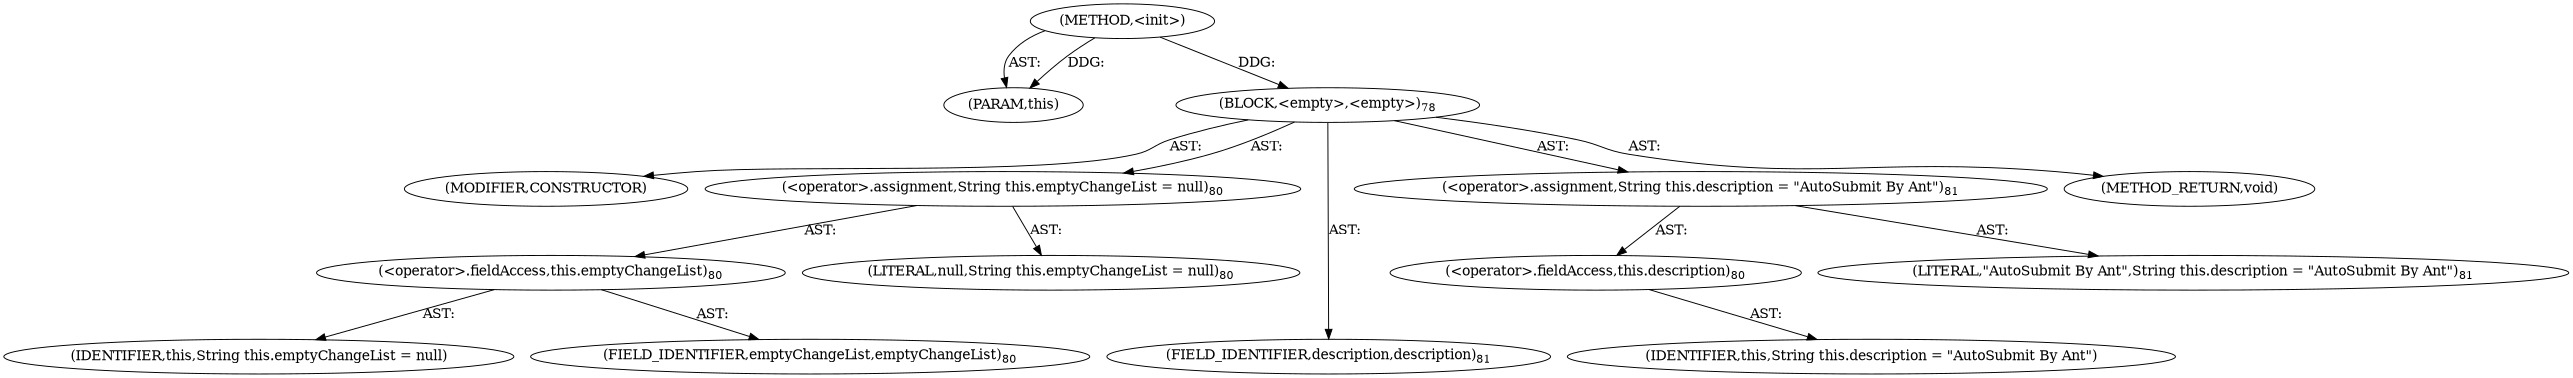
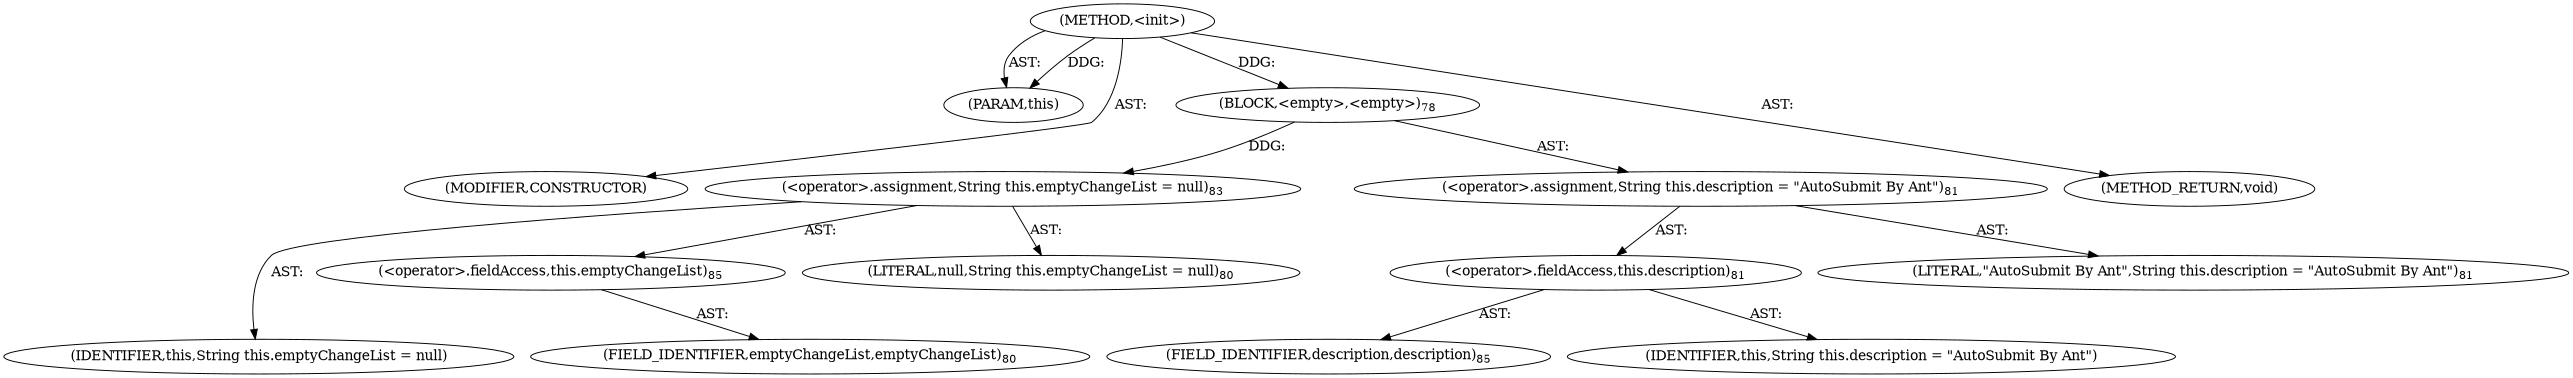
edge "(BLOCK,<empty>,<empty>)" -> "(<operator>.assignment,String this.emptyChangeList = null)": label "AST: " -> "DDG: "
edge "(BLOCK,<empty>,<empty>)" -> "(MODIFIER,CONSTRUCTOR)": now "(METHOD,<init>)" -> "(MODIFIER,CONSTRUCTOR)"
edge "(BLOCK,<empty>,<empty>)" -> "(METHOD_RETURN,void)": now "(METHOD,<init>)" -> "(METHOD_RETURN,void)"
node "(<operator>.assignment,String this.emptyChangeList = null)": text "80" -> "83"
edge "(BLOCK,<empty>,<empty>)" -> "(FIELD_IDENTIFIER,description,description)": now "(<operator>.fieldAccess,this.description)" -> "(FIELD_IDENTIFIER,description,description)"
node "(<operator>.fieldAccess,this.emptyChangeList)": text "80" -> "85"
node "(<operator>.fieldAccess,this.description)": text "80" -> "81"
edge "(<operator>.fieldAccess,this.emptyChangeList)" -> "(IDENTIFIER,this,String this.emptyChangeList = null)": now "(<operator>.assignment,String this.emptyChangeList = null)" -> "(IDENTIFIER,this,String this.emptyChangeList = null)"
node "(FIELD_IDENTIFIER,description,description)": text "81" -> "85"
